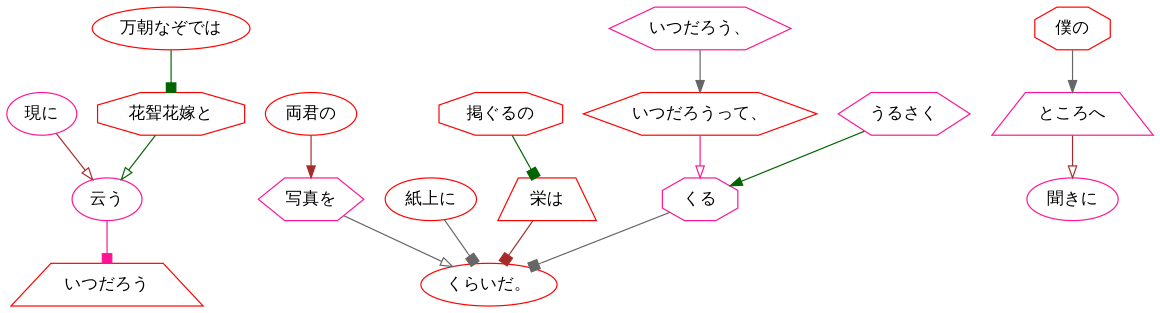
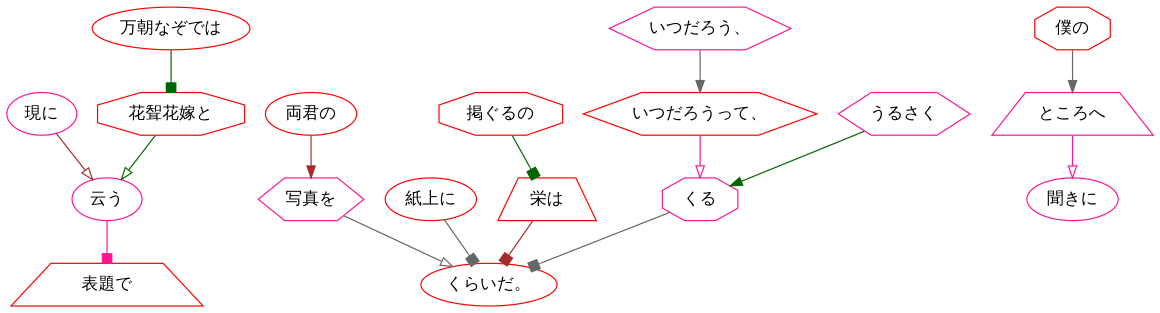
edge "ところへ" -> "聞きに": color brown -> deeppink
node "いつだろう": label "いつだろう" -> "表題で"
